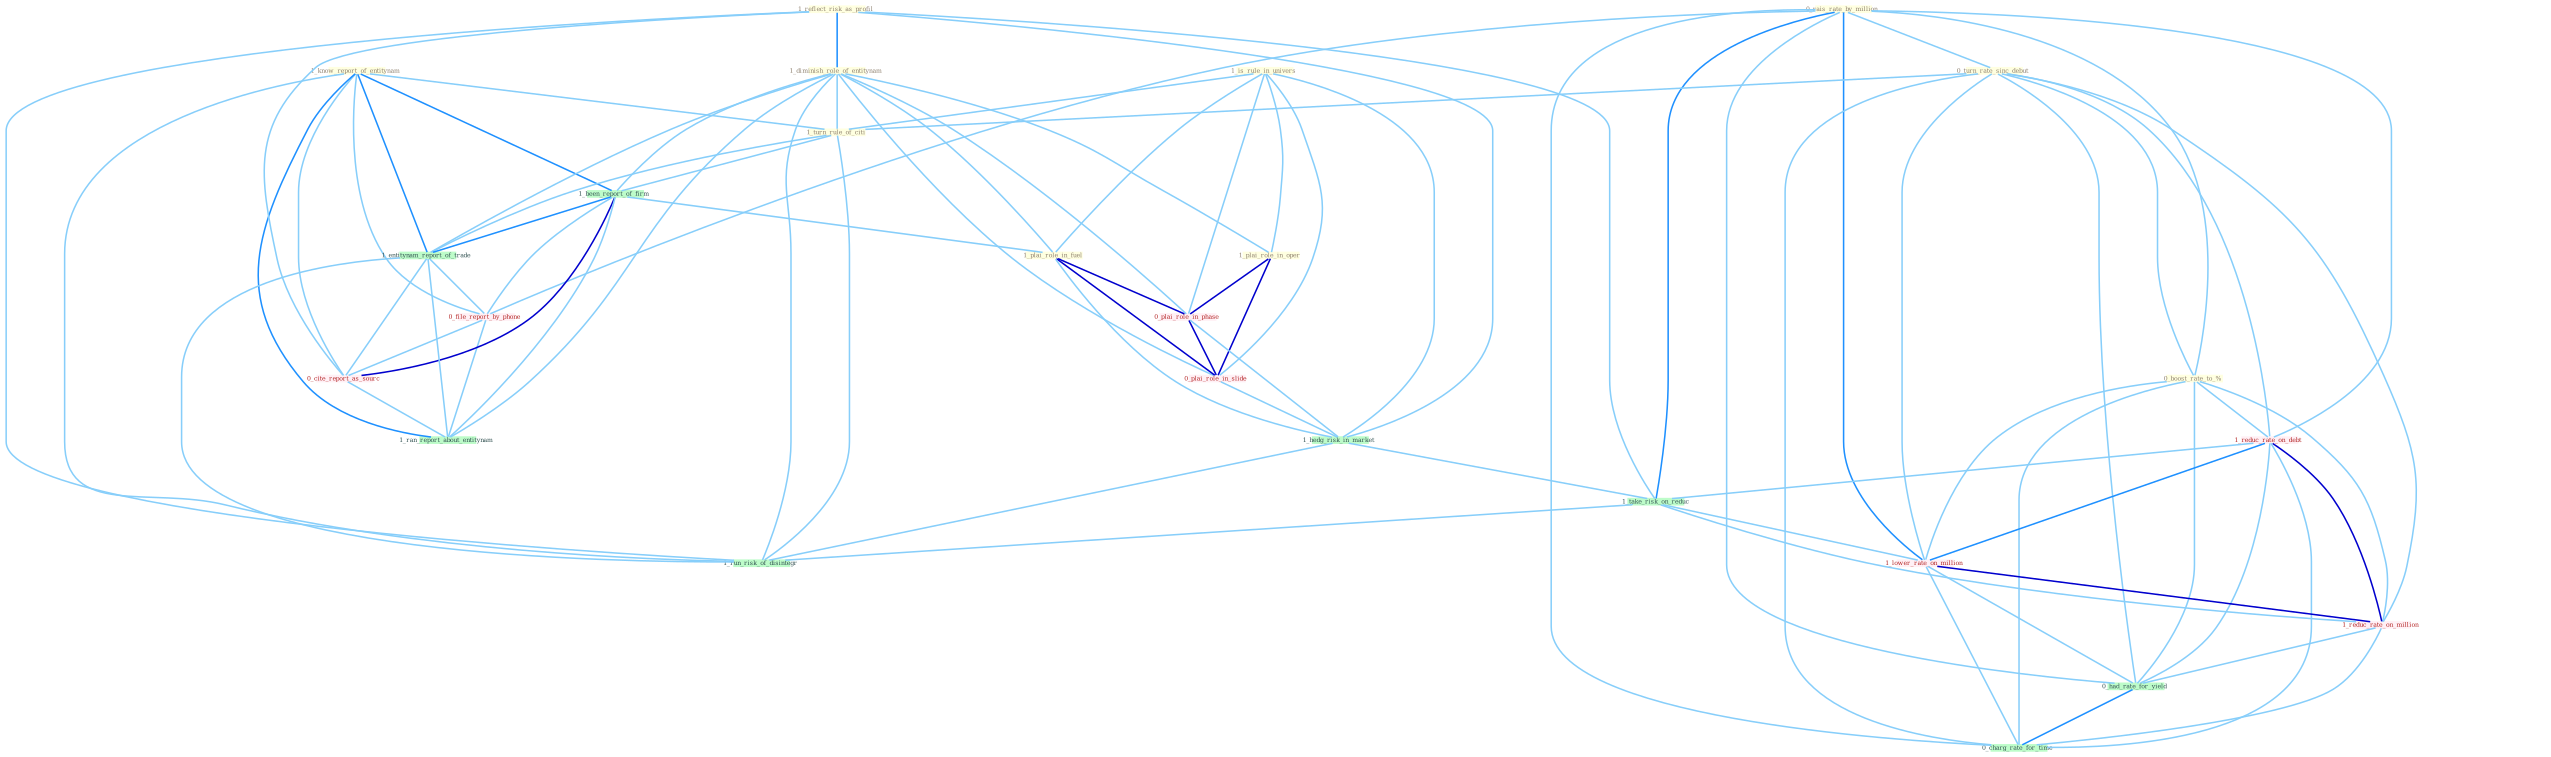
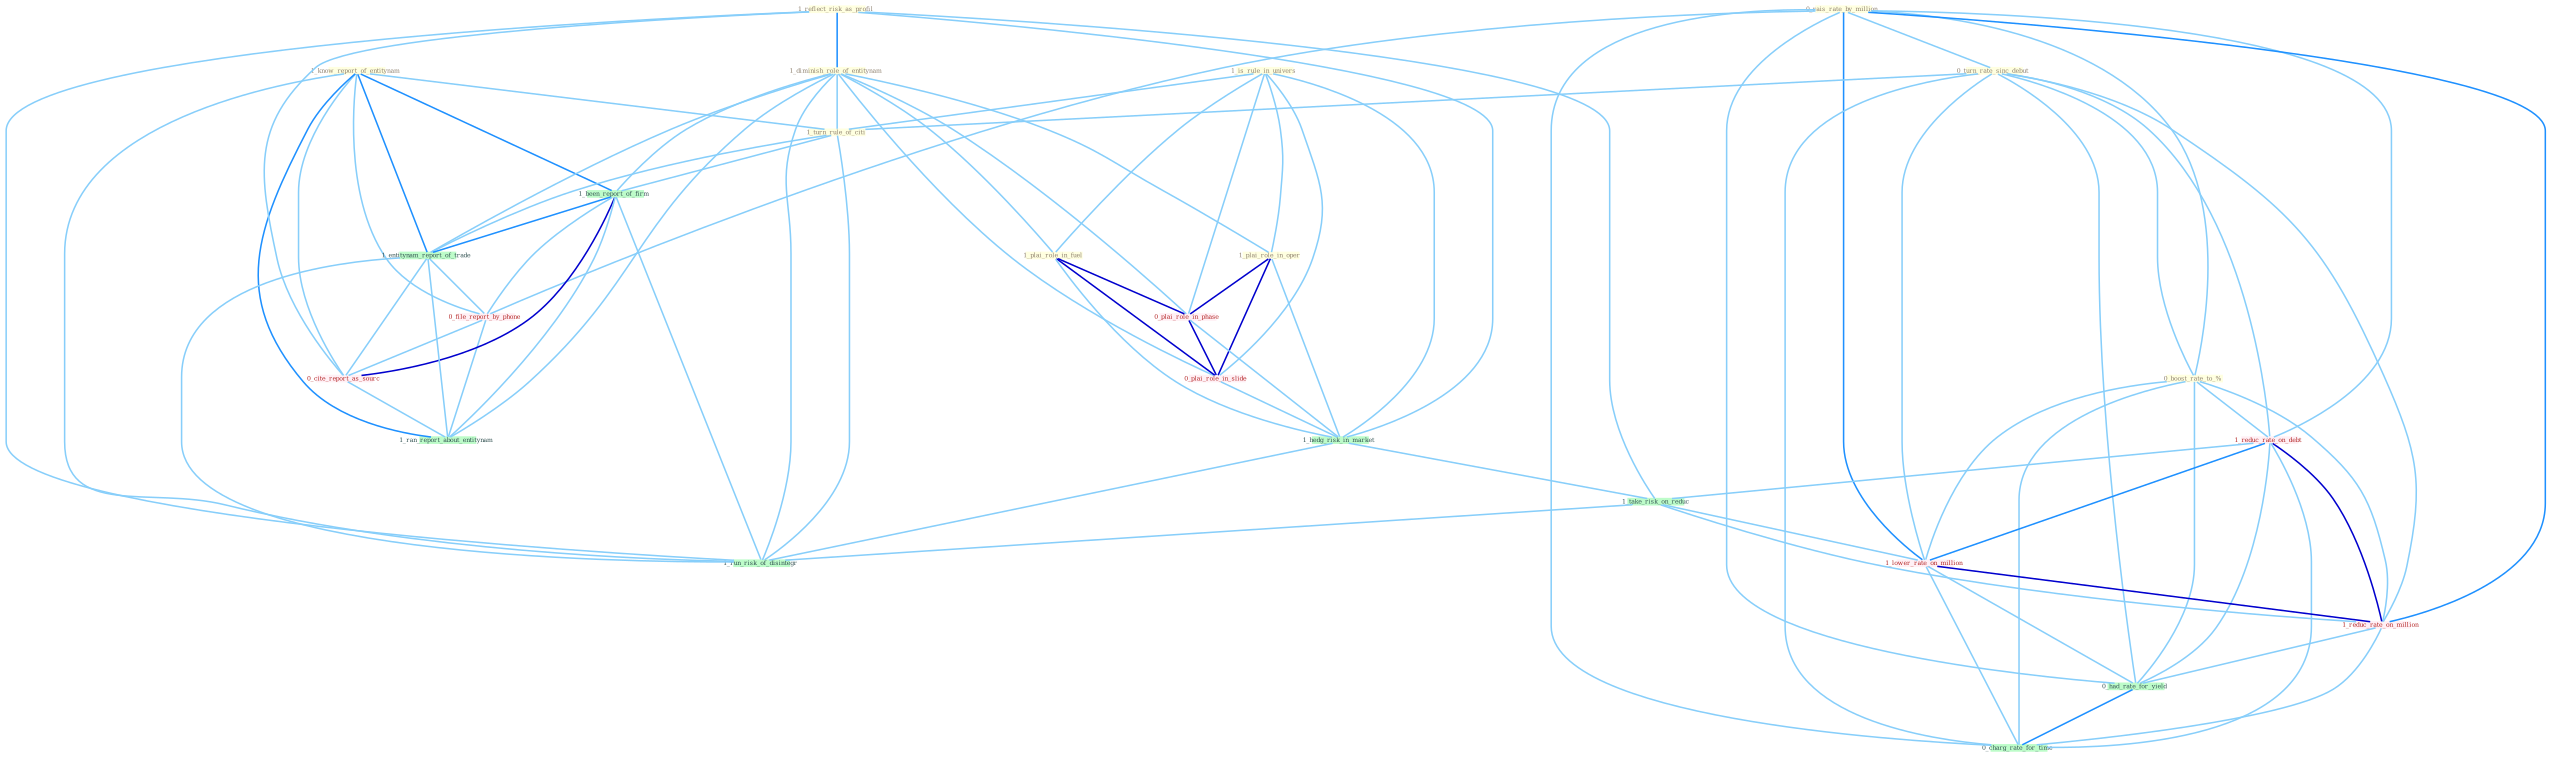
edge "0_rais_rate_by_million" -- "1_take_risk_on_reduc": now "0_rais_rate_by_million" -- "1_reduc_rate_on_million"
edge "1_been_report_of_firm" -- "1_plai_role_in_fuel": now "1_been_report_of_firm" -- "1_run_risk_of_disintegr"
edge "1_plai_role_in_oper" -- "1_hedg_risk_in_market": added
